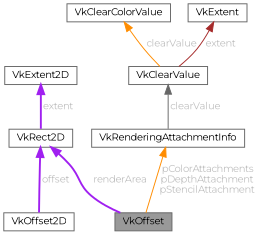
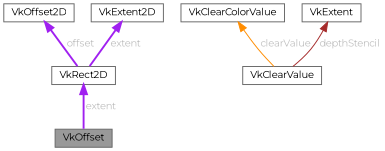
edge "VkClearValue" -> "VkExtent": label " extent" -> " depthStencil"
node "VkRenderingAttachmentInfo": removed
edge "VkOffset" -> "VkRect2D": label " renderArea" -> " extent"
edge "VkOffset2D" -> "VkRect2D": reversed
